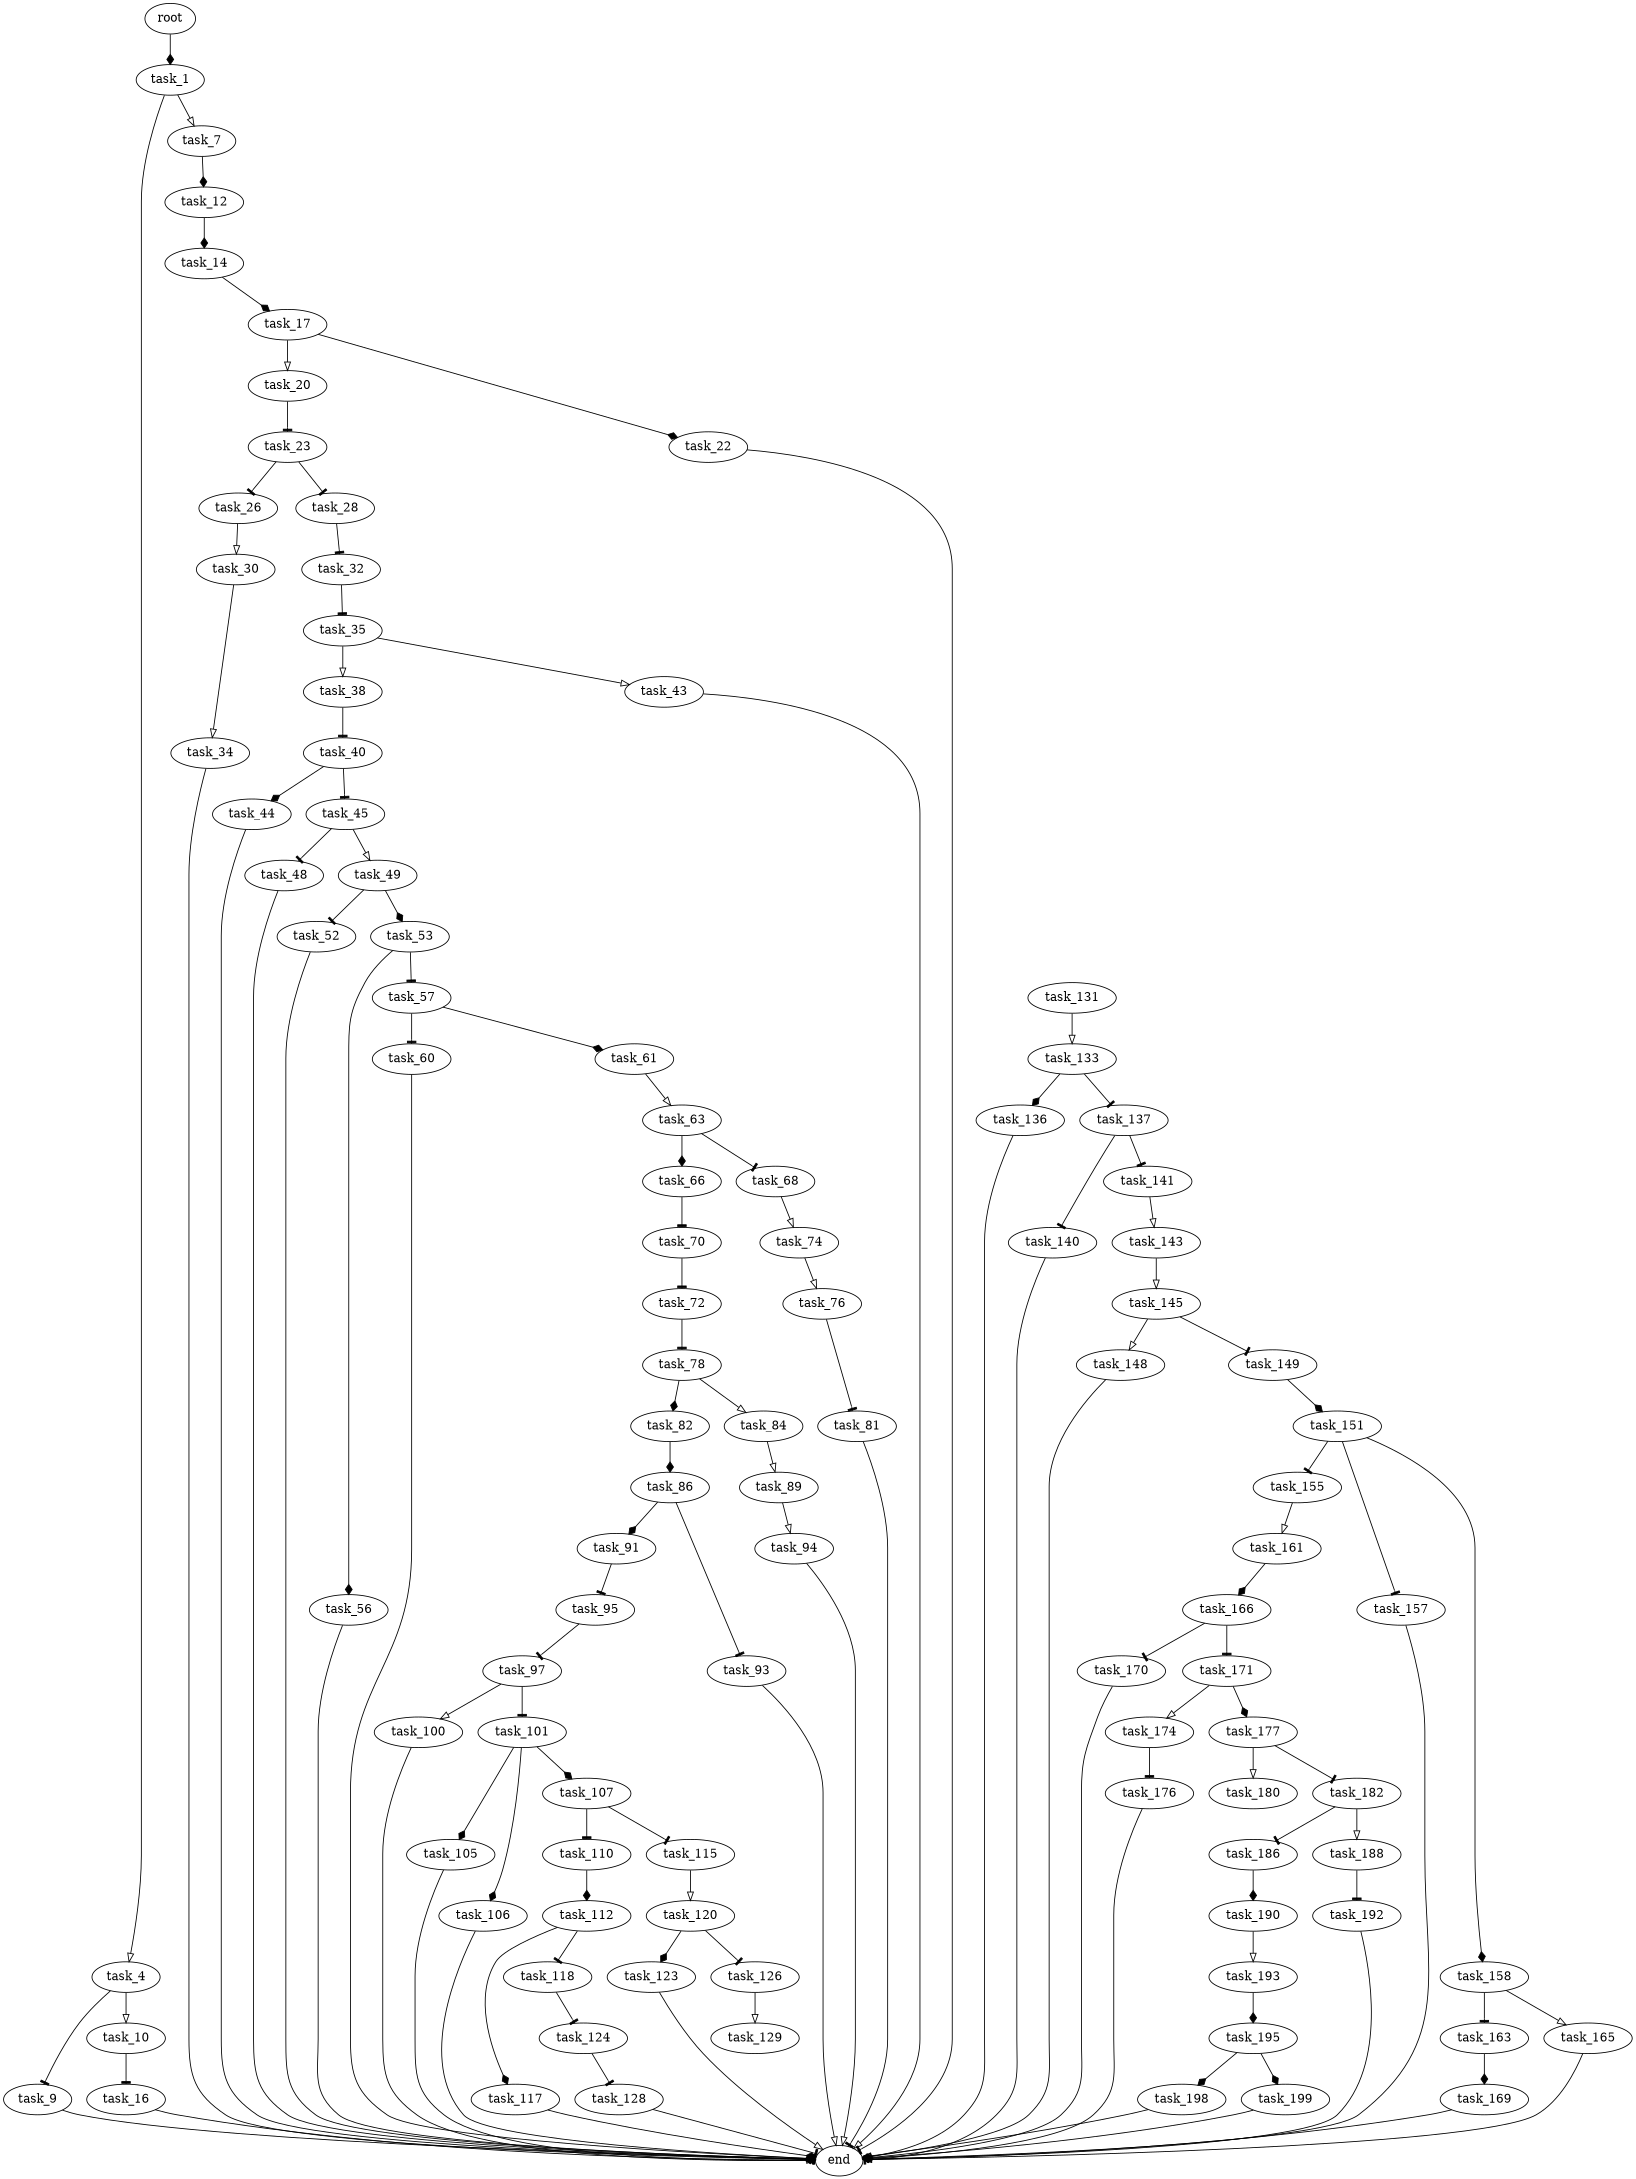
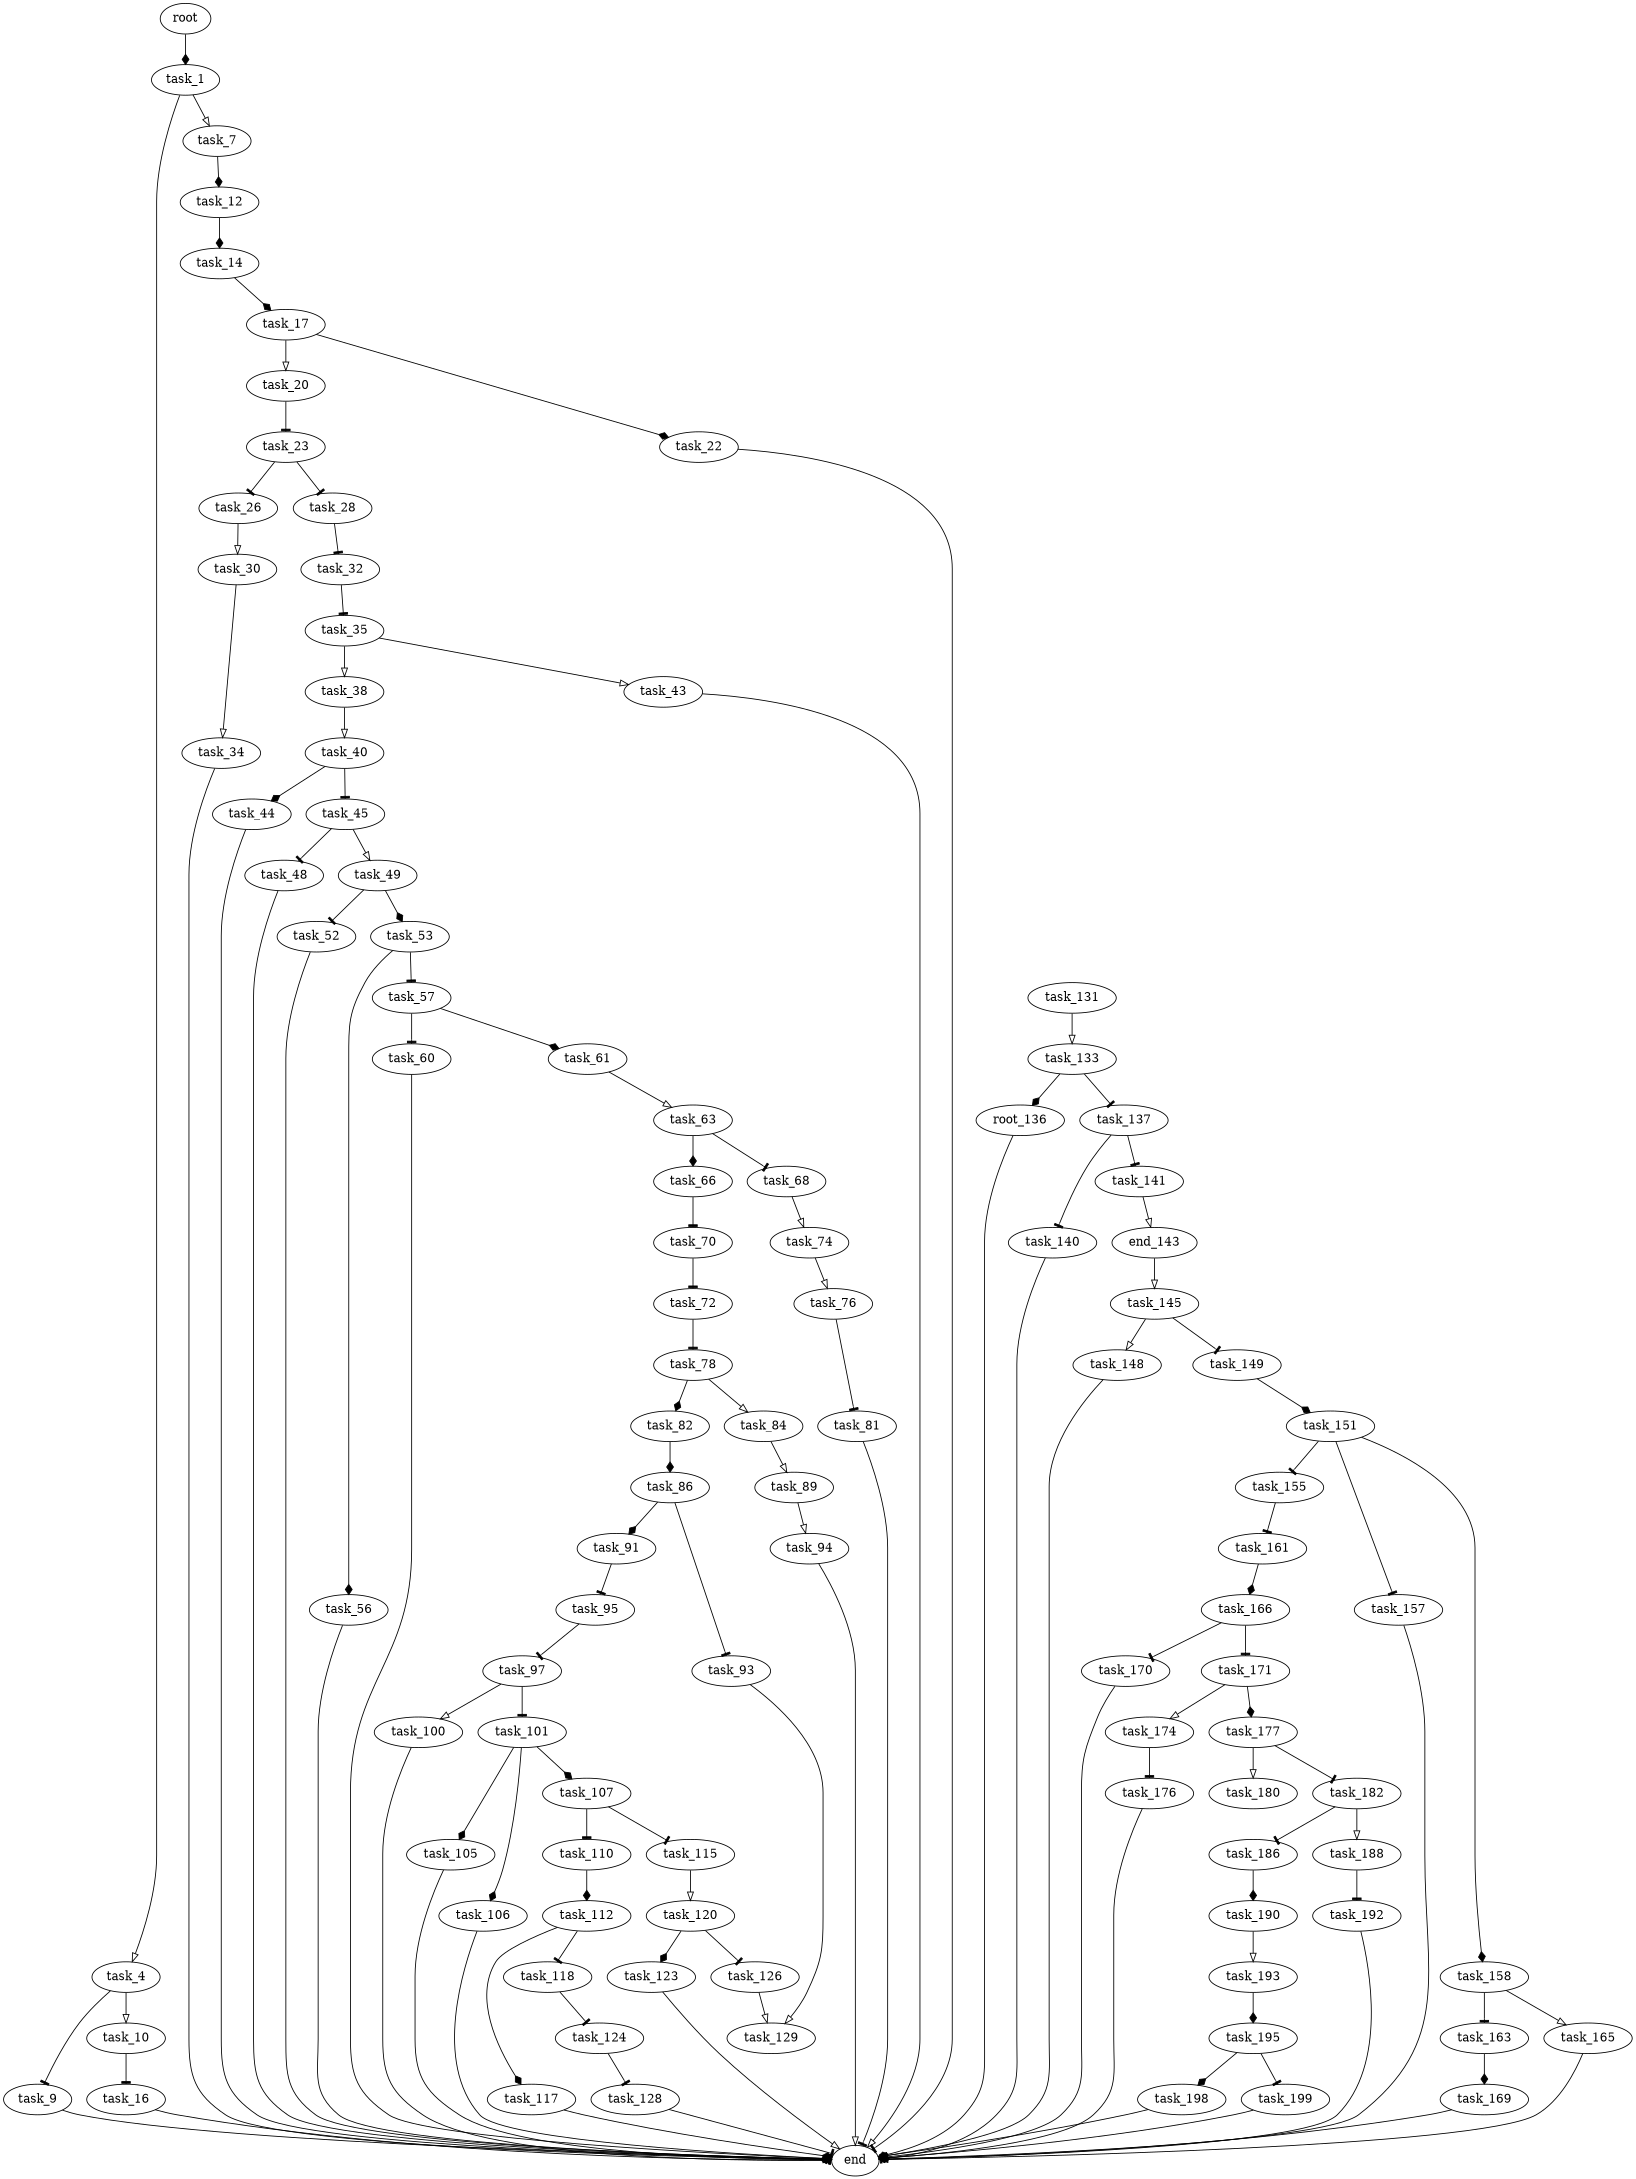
edge "task_38" -> "task_40": arrowhead tee -> onormal
node "task_136": label "task_136" -> "root_136"
node "task_143": label "task_143" -> "end_143"
edge "task_155" -> "task_161": arrowhead onormal -> tee
edge "task_93" -> "end": now "task_93" -> "task_129"
edge "task_195" -> "task_199": arrowhead diamond -> tee
